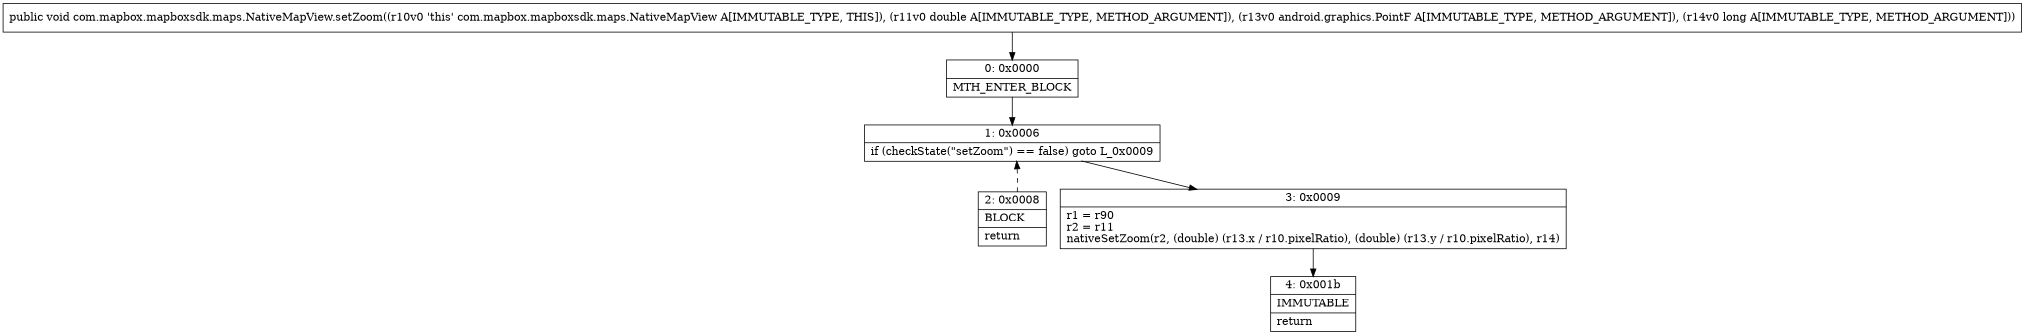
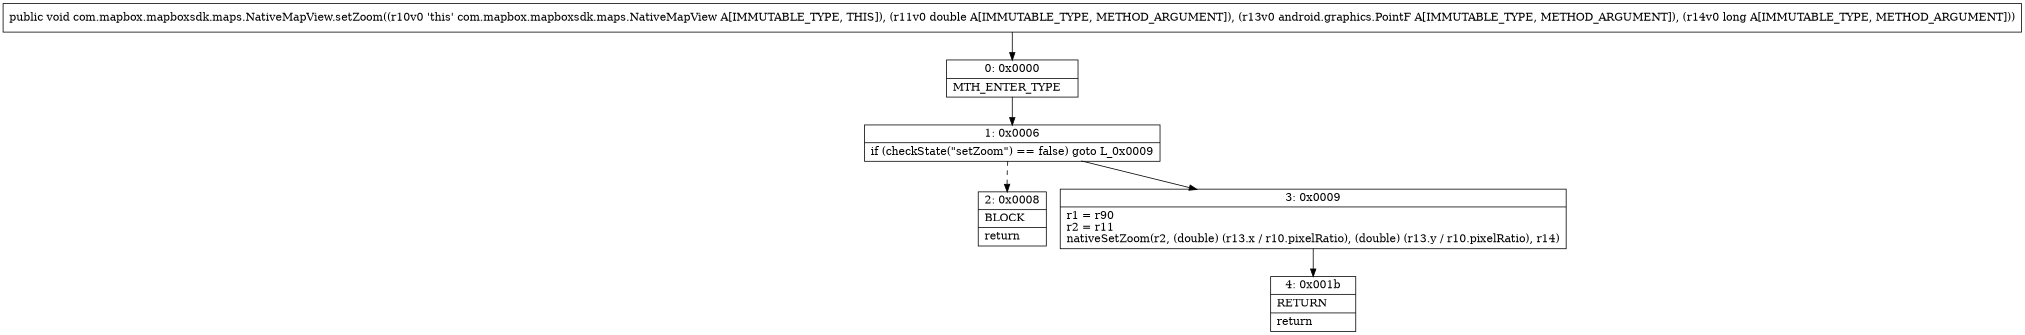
node "0: 0x0000": text "MTH_ENTER_BLOCK" -> "MTH_ENTER_TYPE"
edge "2: 0x0008" -> "1: 0x0006": reversed
node "4: 0x001b": text "IMMUTABLE" -> "RETURN"
